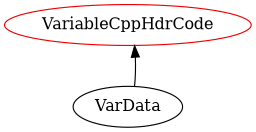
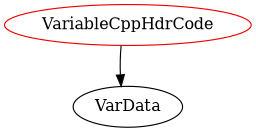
edge "VarData" -> "VariableCppHdrCode": reversed
